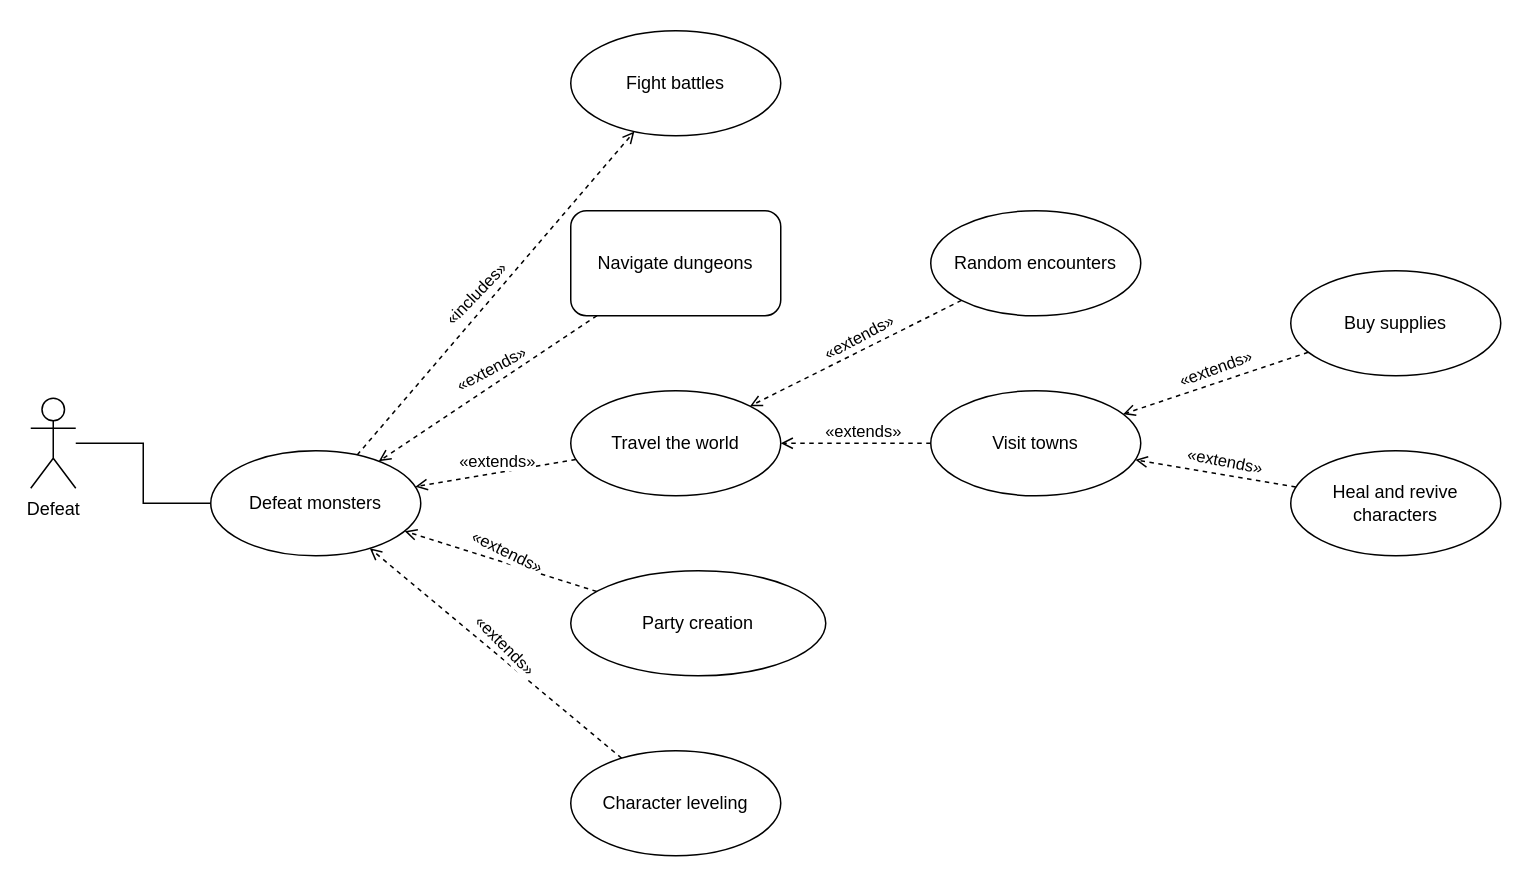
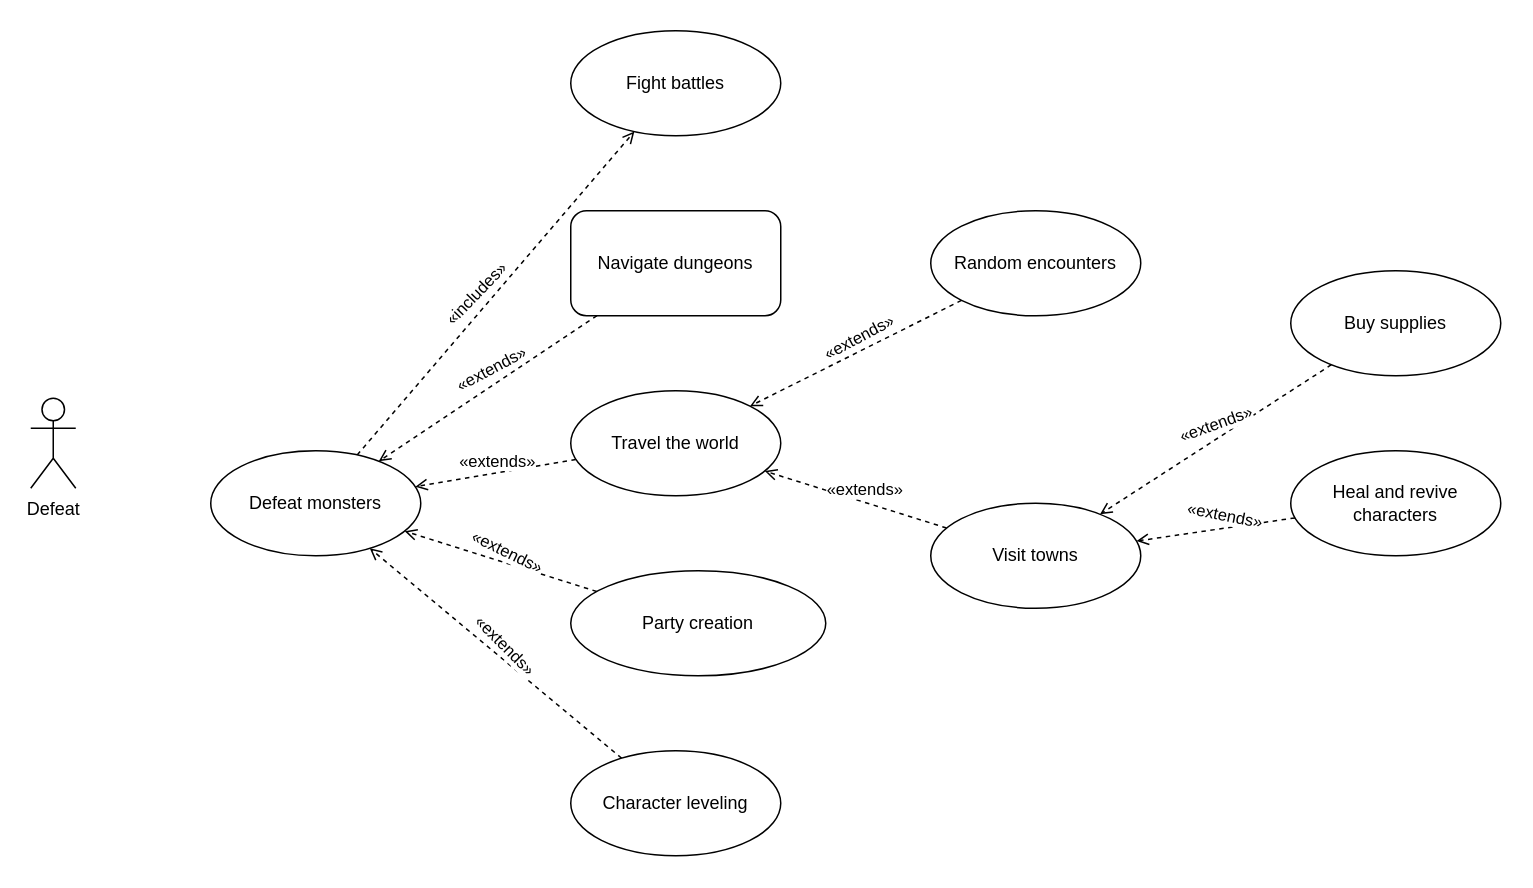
node "Visit towns": moved (1036, 443) -> (1036, 556)
edge "Defeat" -- "Defeat monsters": removed
